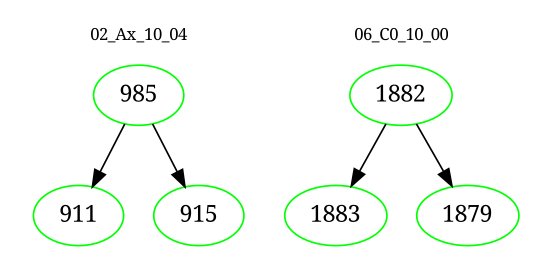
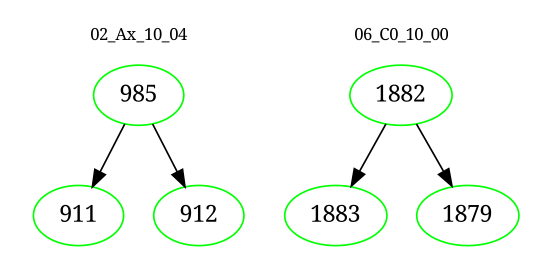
node "915": label "915" -> "912"
